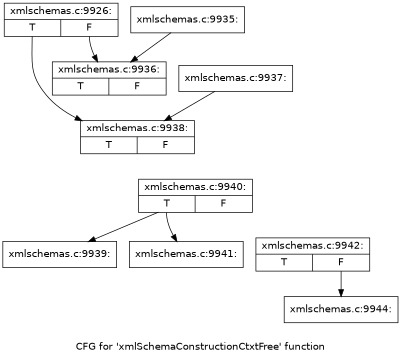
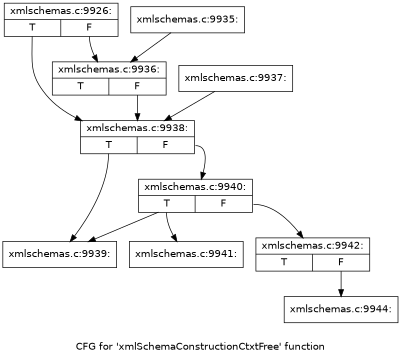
edge "xmlschemas.c:9936:" -> "xmlschemas.c:9938:": added
edge "xmlschemas.c:9938:" -> "xmlschemas.c:9940:": added
edge "xmlschemas.c:9938:" -> "xmlschemas.c:9939:": added
edge "xmlschemas.c:9940:" -> "xmlschemas.c:9942:": added
